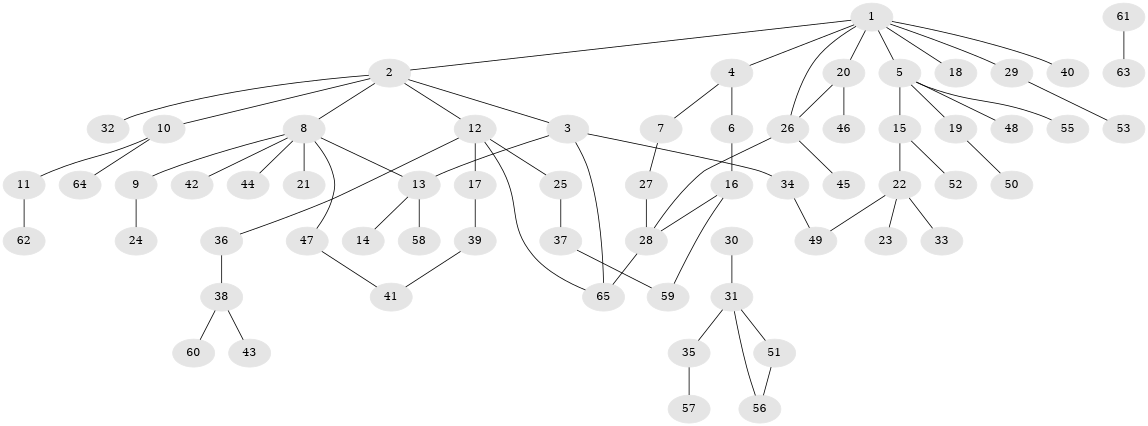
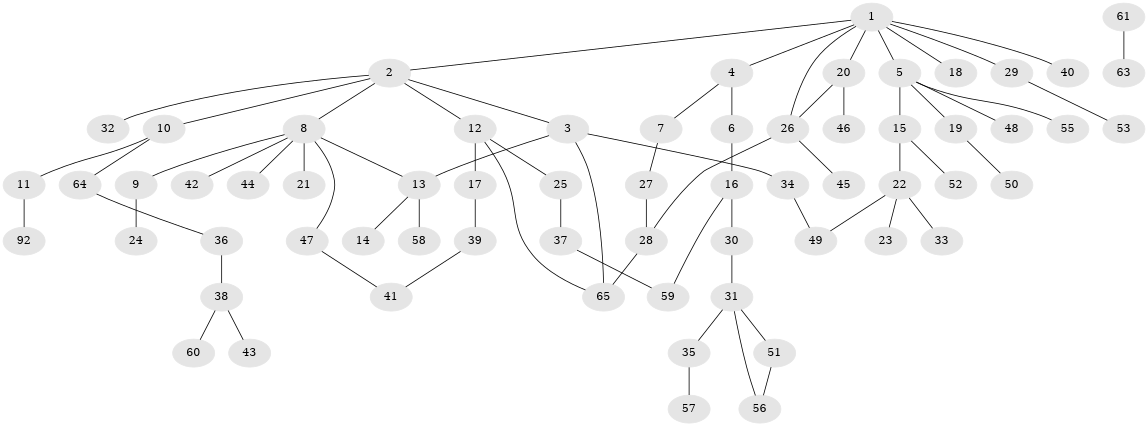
edge "12" -- "36": now "64" -- "36"
edge "16" -- "28": now "16" -- "30"
node "62": label "62" -> "92"
